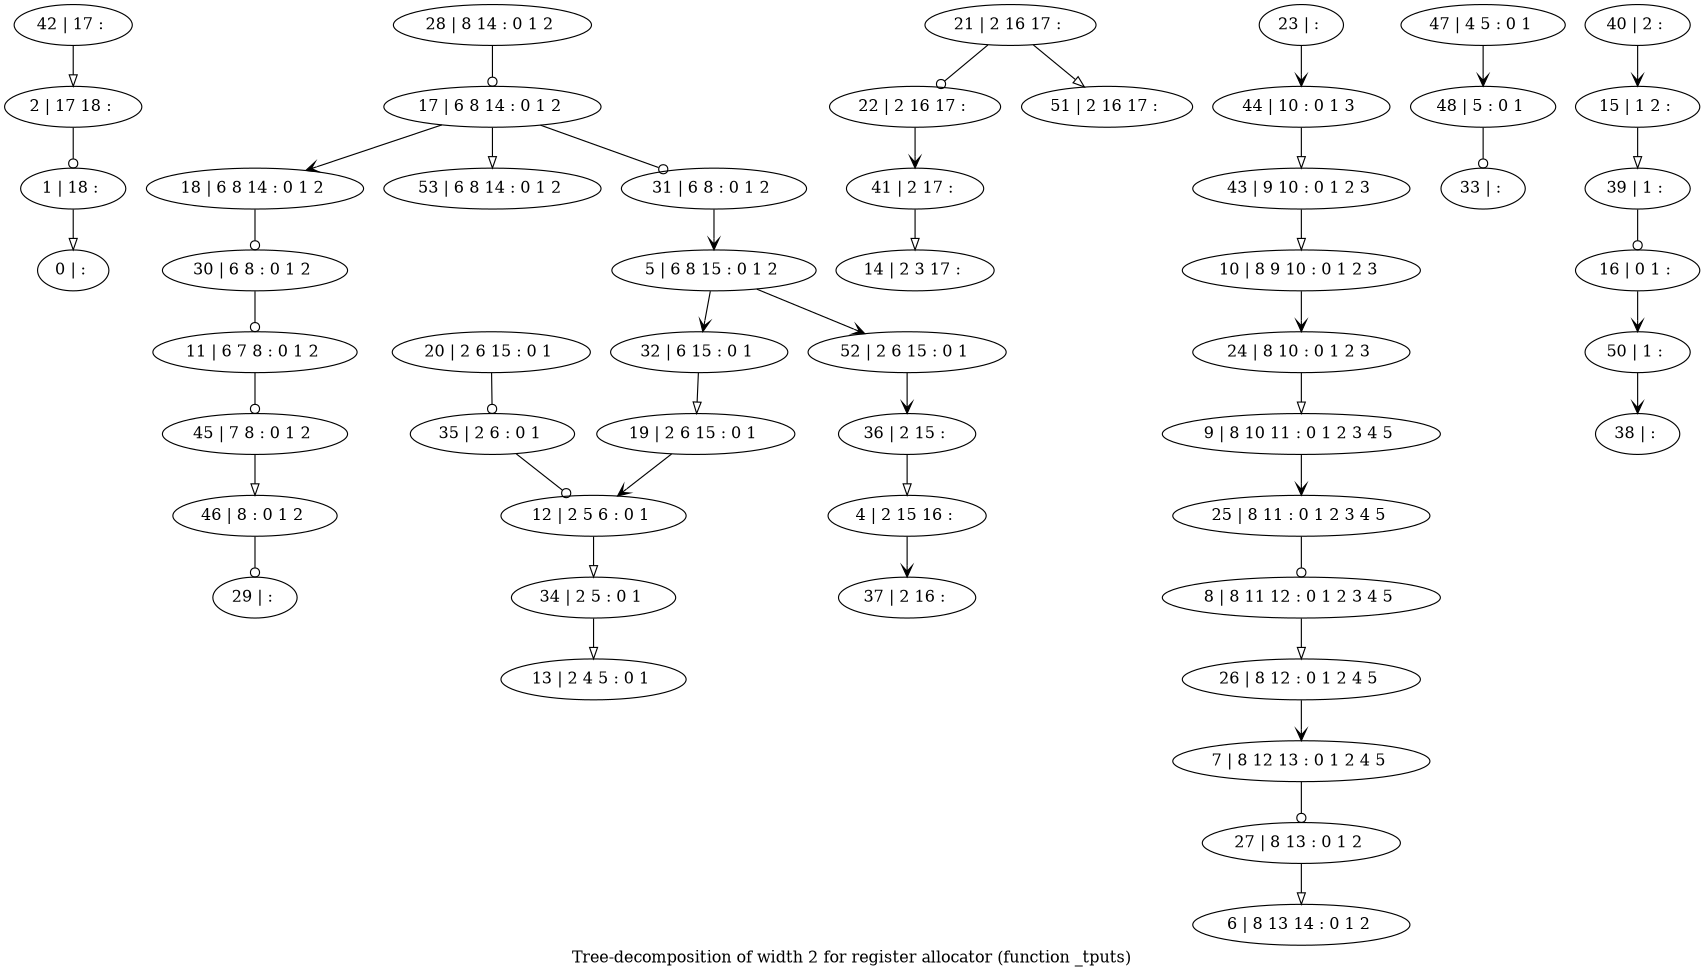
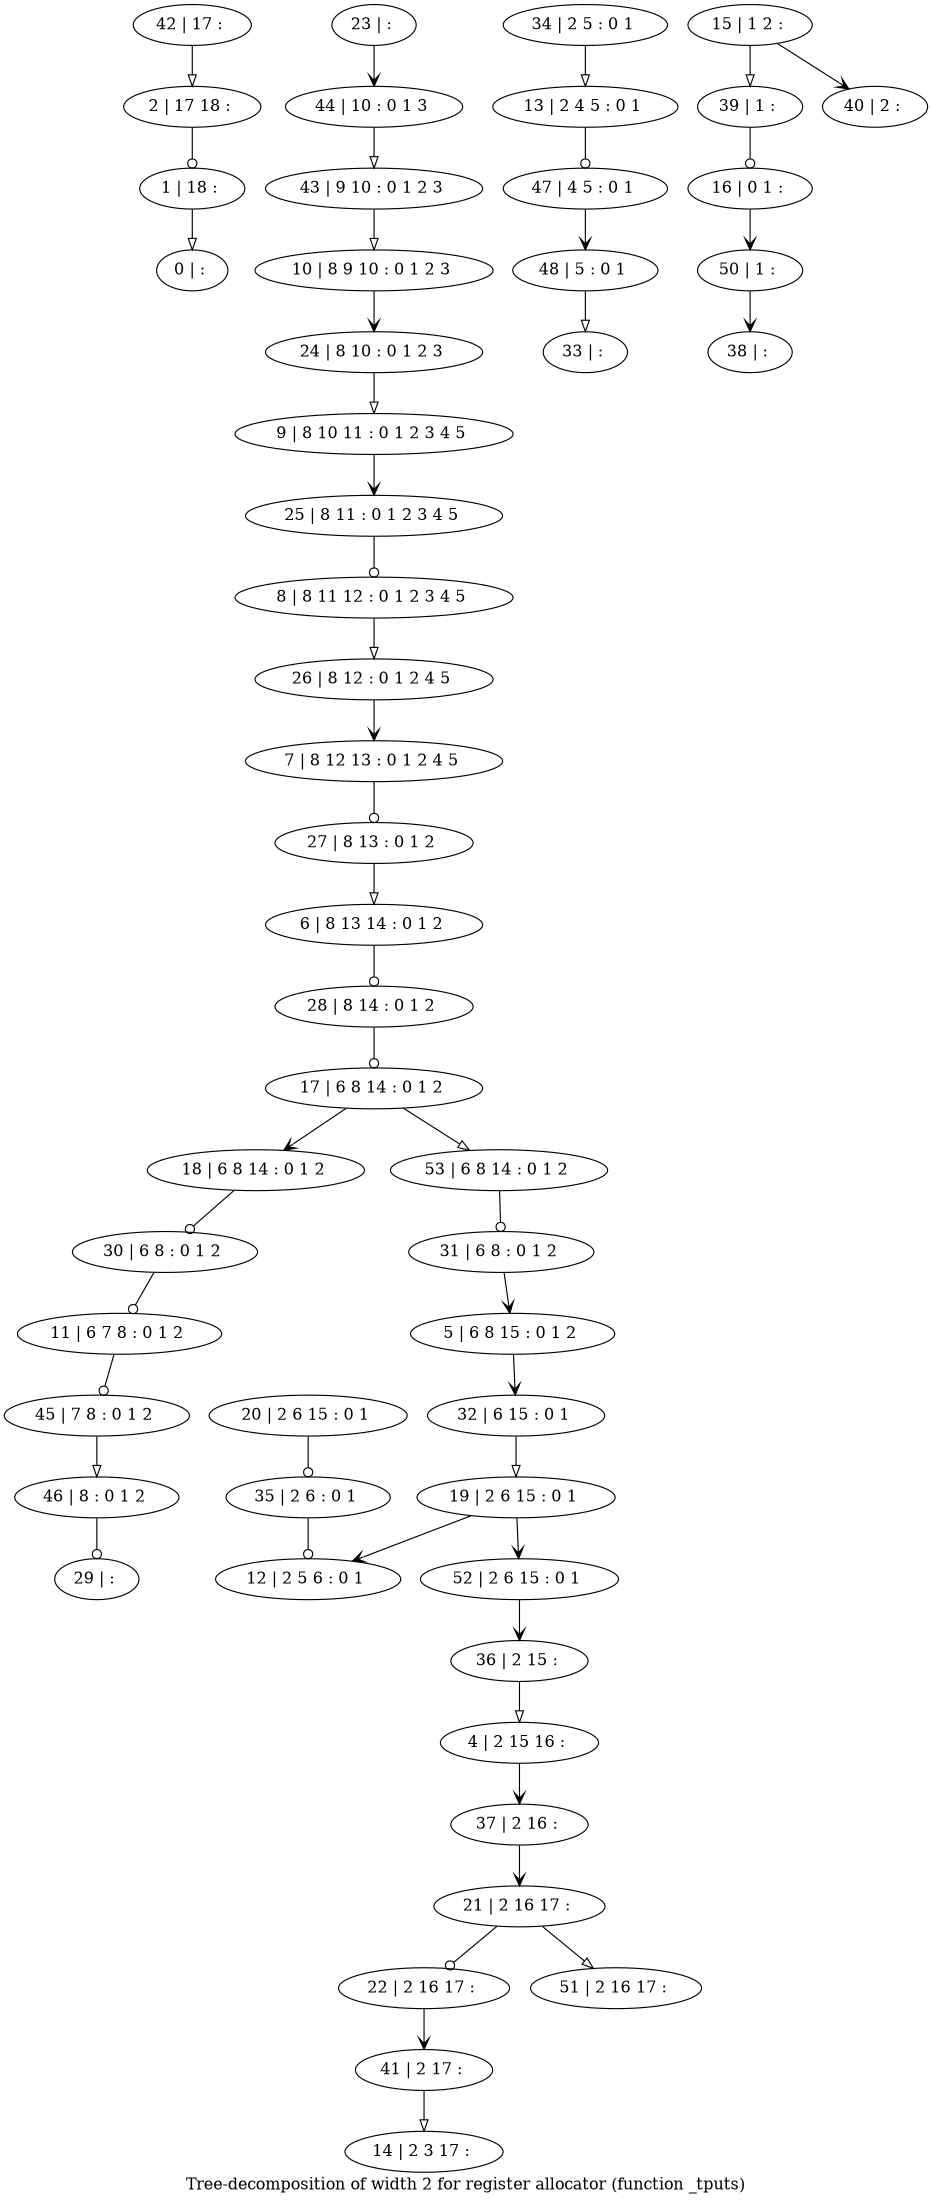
edge "40 | 2 :" -> "15 | 1 2 :": reversed
edge "13 | 2 4 5 : 0 1" -> "47 | 4 5 : 0 1": added
edge "48 | 5 : 0 1" -> "33 | :": arrowhead odot -> onormal
edge "17 | 6 8 14 : 0 1 2" -> "31 | 6 8 : 0 1 2": now "53 | 6 8 14 : 0 1 2" -> "31 | 6 8 : 0 1 2"
edge "5 | 6 8 15 : 0 1 2" -> "52 | 2 6 15 : 0 1": now "19 | 2 6 15 : 0 1" -> "52 | 2 6 15 : 0 1"
edge "12 | 2 5 6 : 0 1" -> "34 | 2 5 : 0 1": removed
edge "6 | 8 13 14 : 0 1 2" -> "28 | 8 14 : 0 1 2": added
edge "37 | 2 16 :" -> "21 | 2 16 17 :": added
